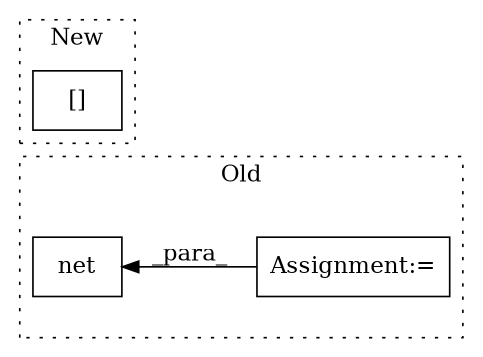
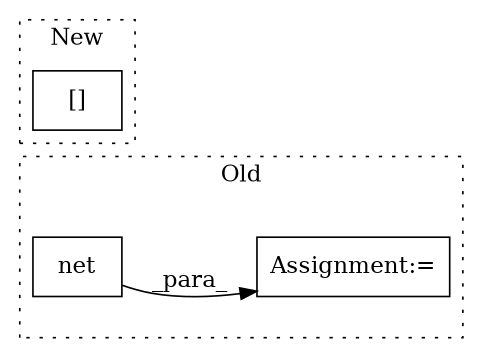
edge "Assignment:=" -> "net": reversed
